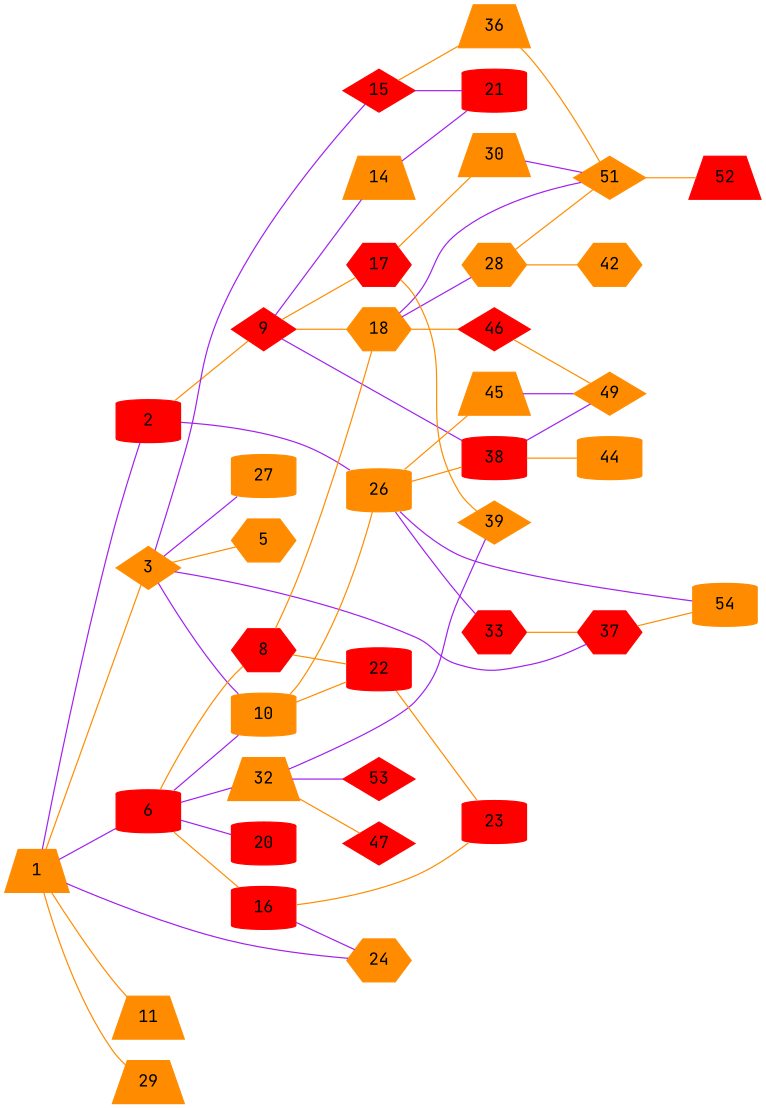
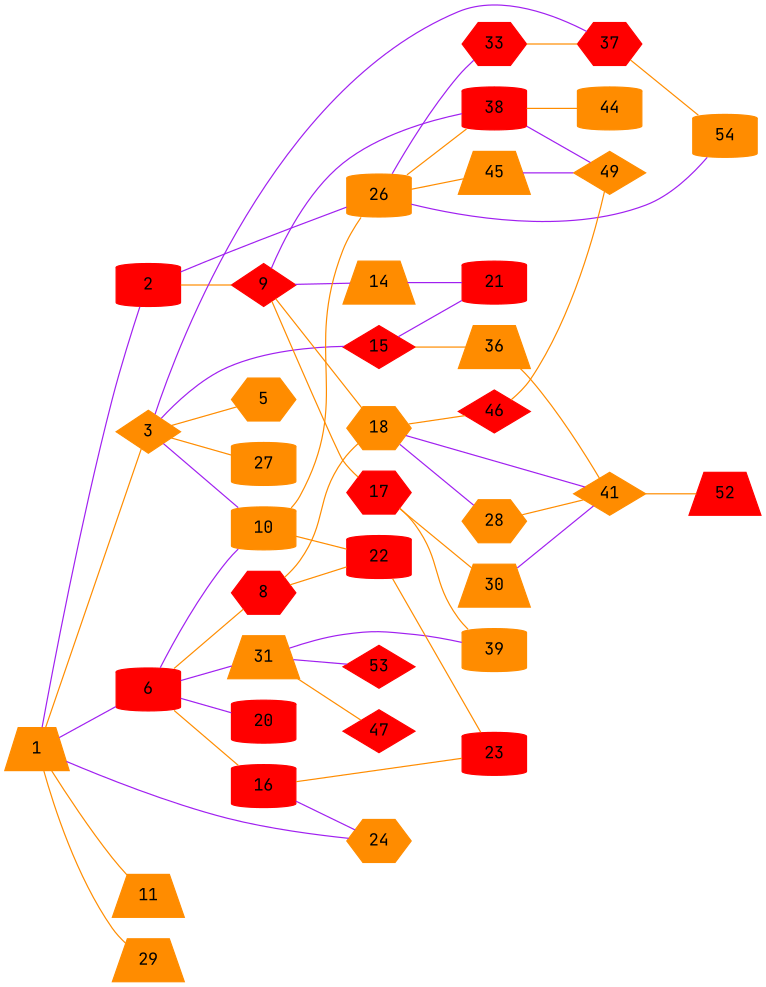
node "51": label "51" -> "41"
node "42": removed
node "39": shape diamond -> cylinder
edge "27" -- "3": color purple -> darkorange
node "32": label "32" -> "31"
